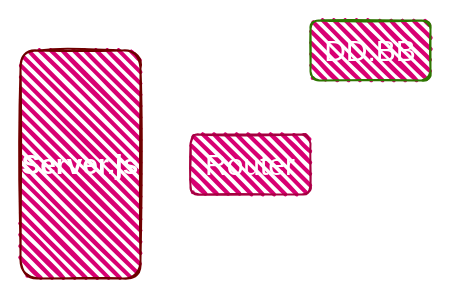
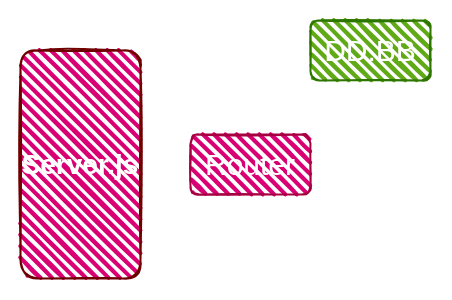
node "DD.BB": fillcolor #d80073 -> #60a917
